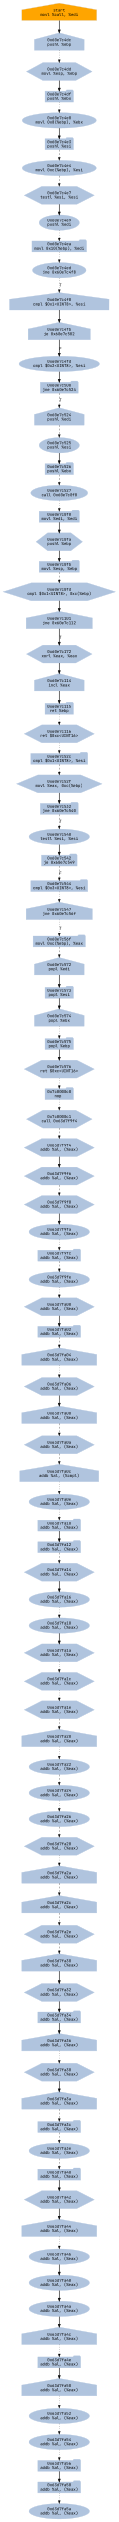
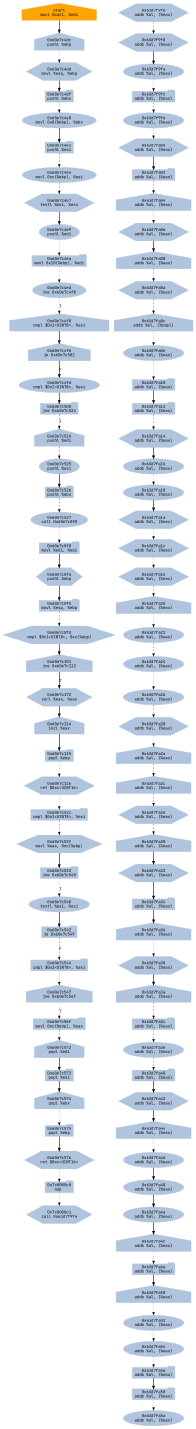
node "0x60e7c115 ret %ebp": label "0x60e7c115 ret %ebp" -> "0x60e7c115 popl %ebp"
edge "0x60e7c532 jne 0x60e7c540" -> "0x60e7c540 testl %esi, %esi": style dashed -> dotted
node "0x63d7f9f4 addb %al, (%eax)": removed
